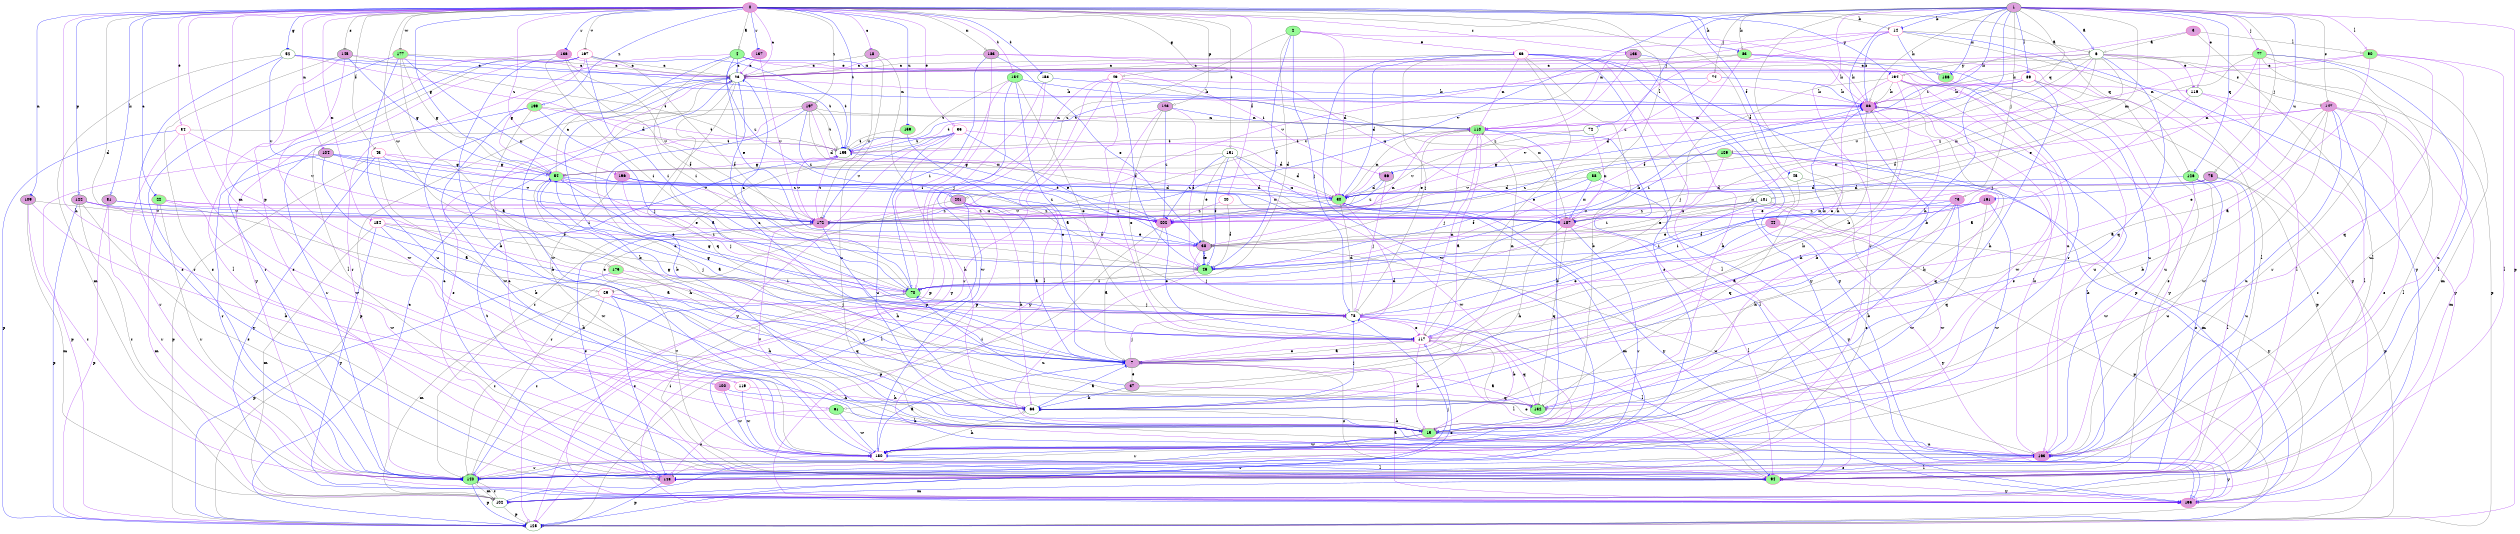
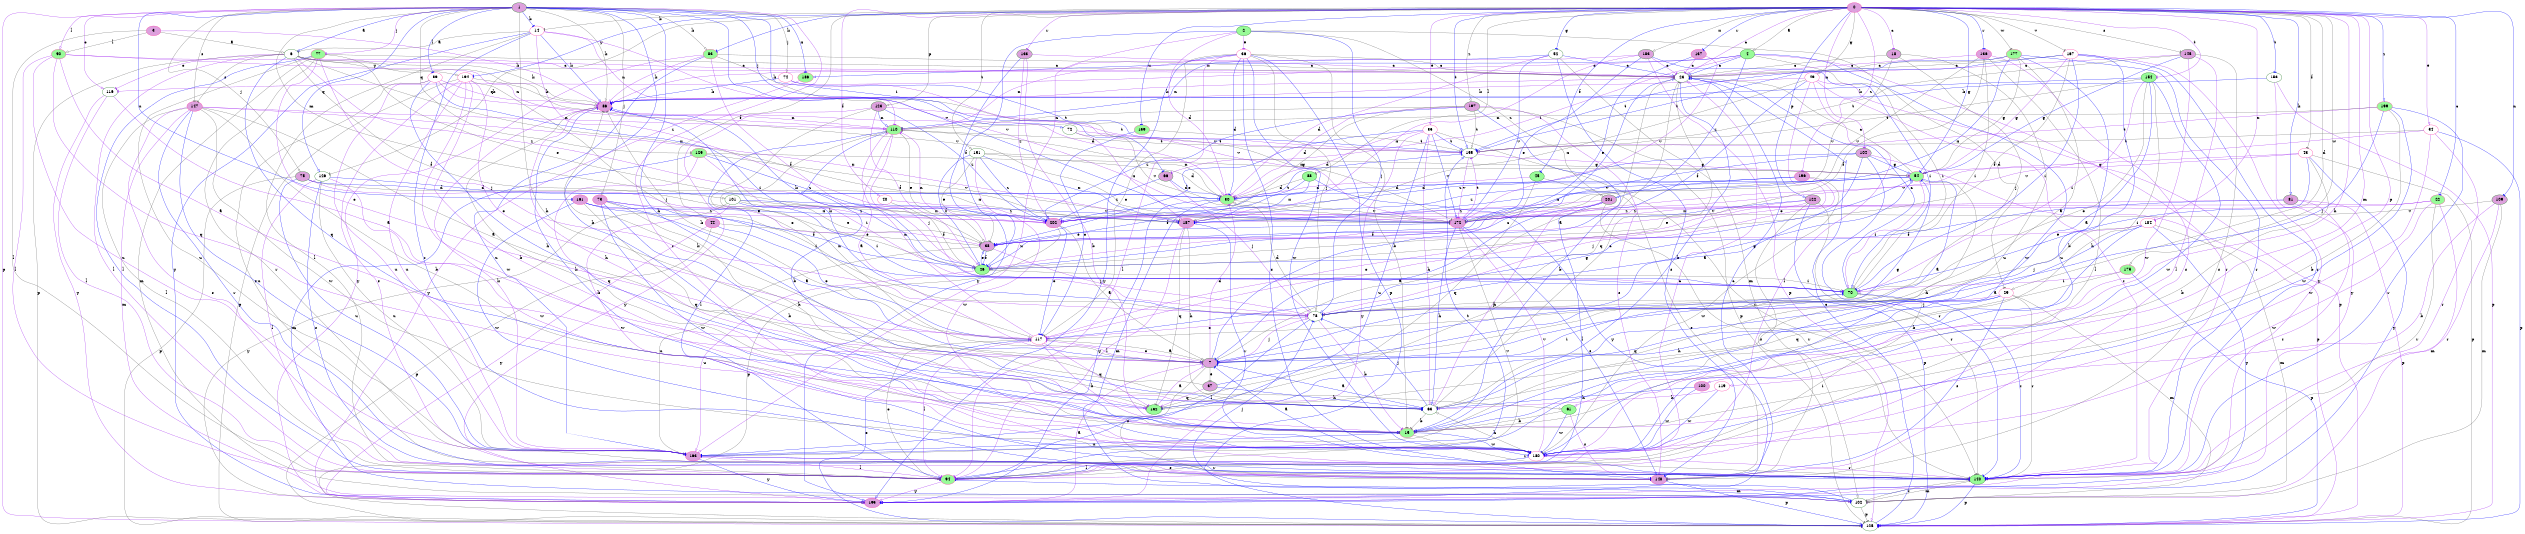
node "45": fillcolor white -> palegreen
node "126": fillcolor palegreen -> white
edge "154" -> "63": added, label "h"
edge "180" -> "7": arrowhead onormal -> tee
